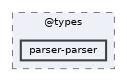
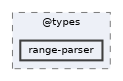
node "parser-parser": label "parser-parser" -> "range-parser"
